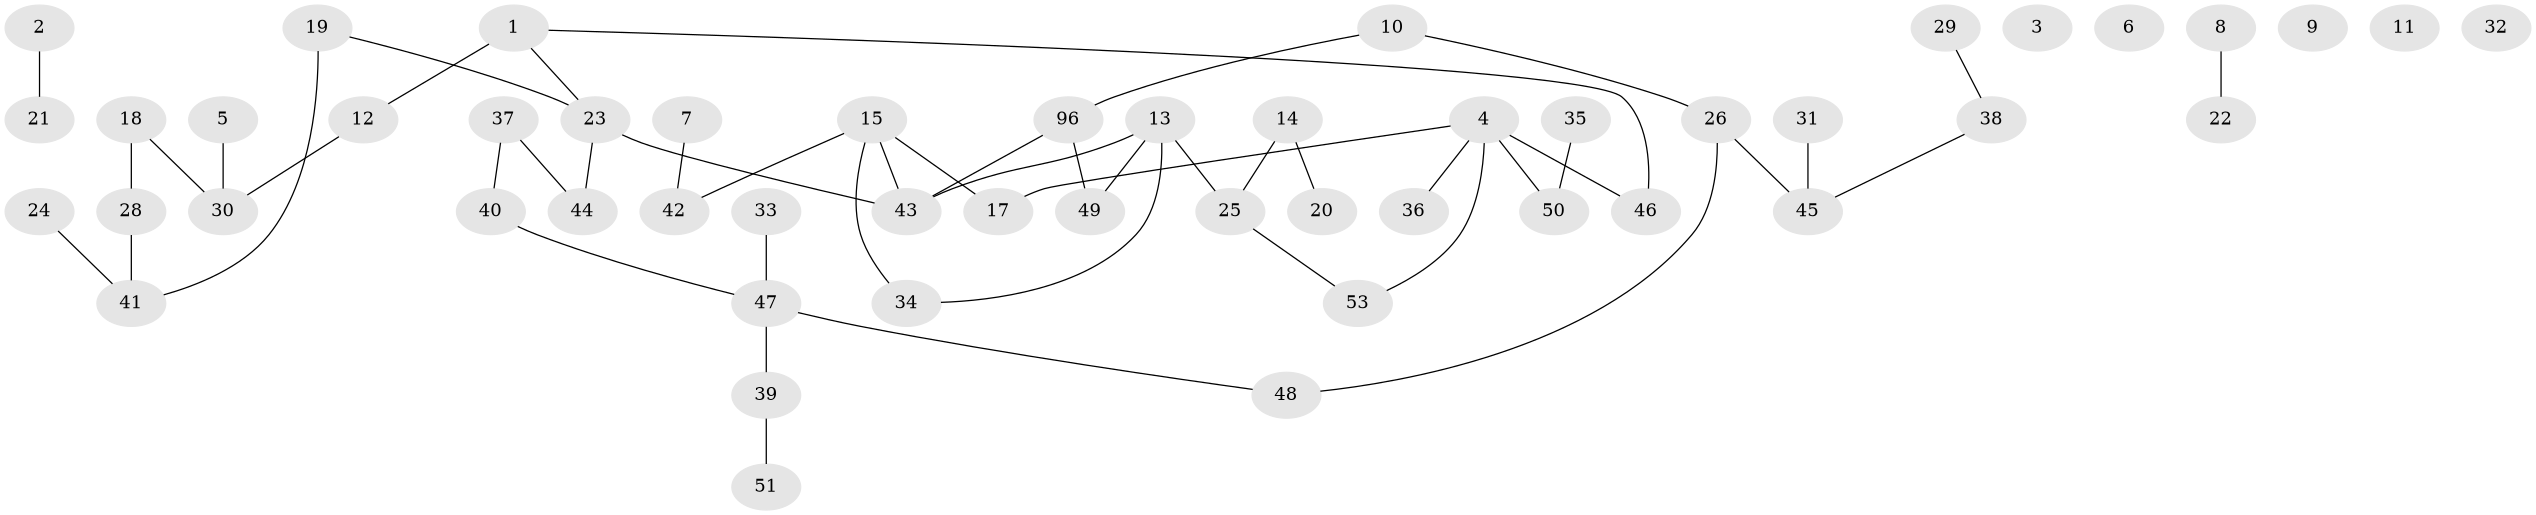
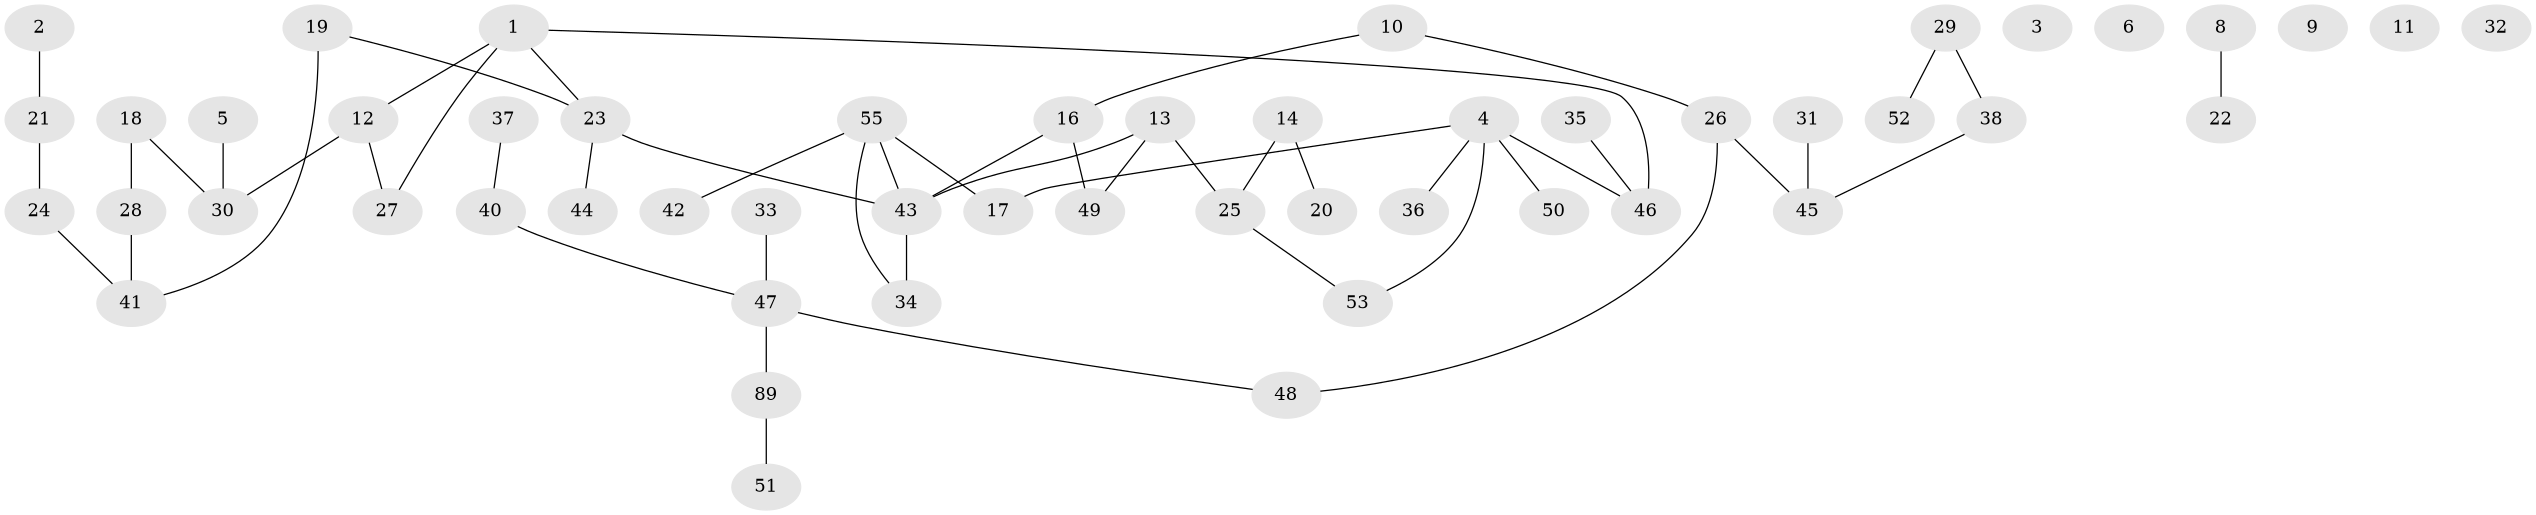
node "7": removed
node "15": label "15" -> "55"
node "96": label "96" -> "16"
node "52": added
edge "35" -- "50": now "35" -- "46"
edge "21" -- "24": added
edge "37" -- "44": removed
node "27": added
edge "13" -- "34": now "43" -- "34"
node "39": label "39" -> "89"
